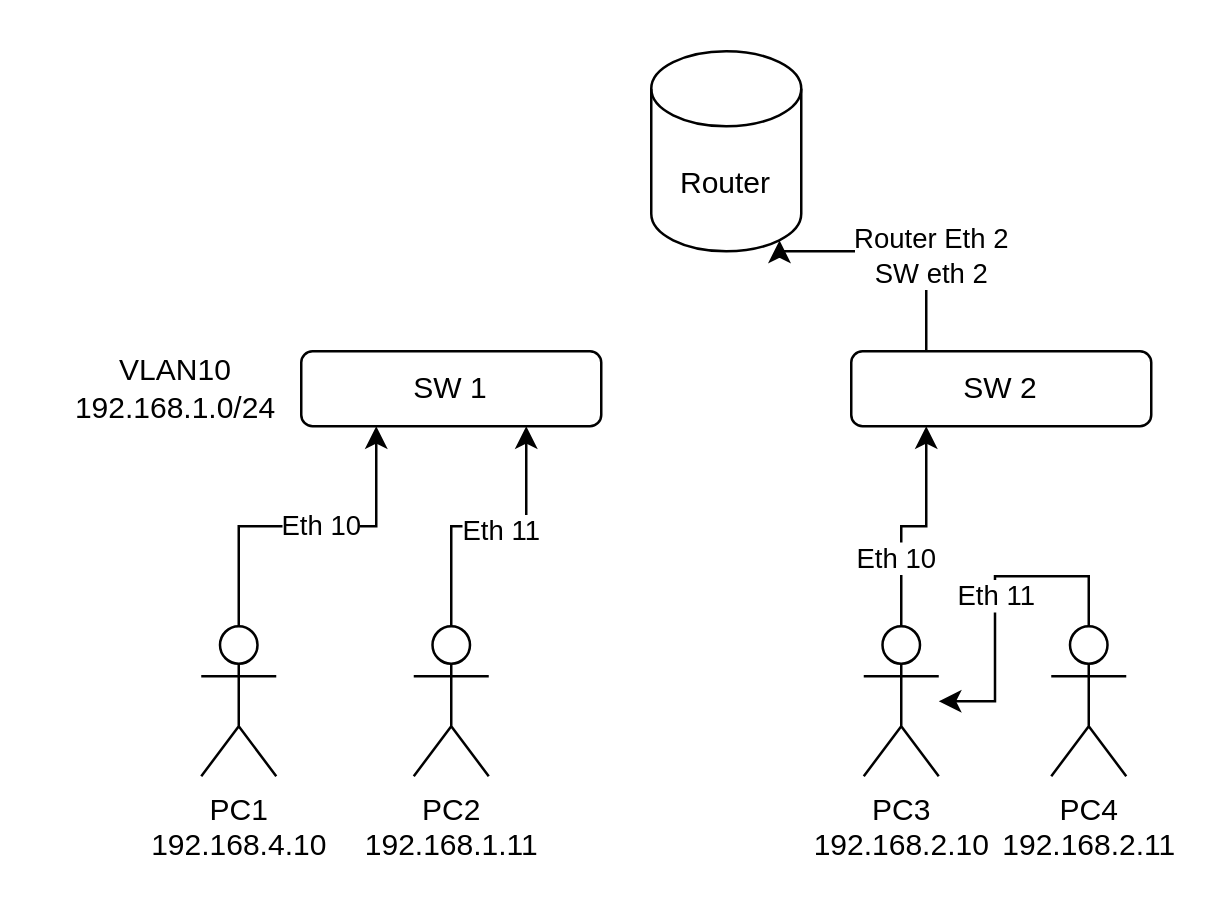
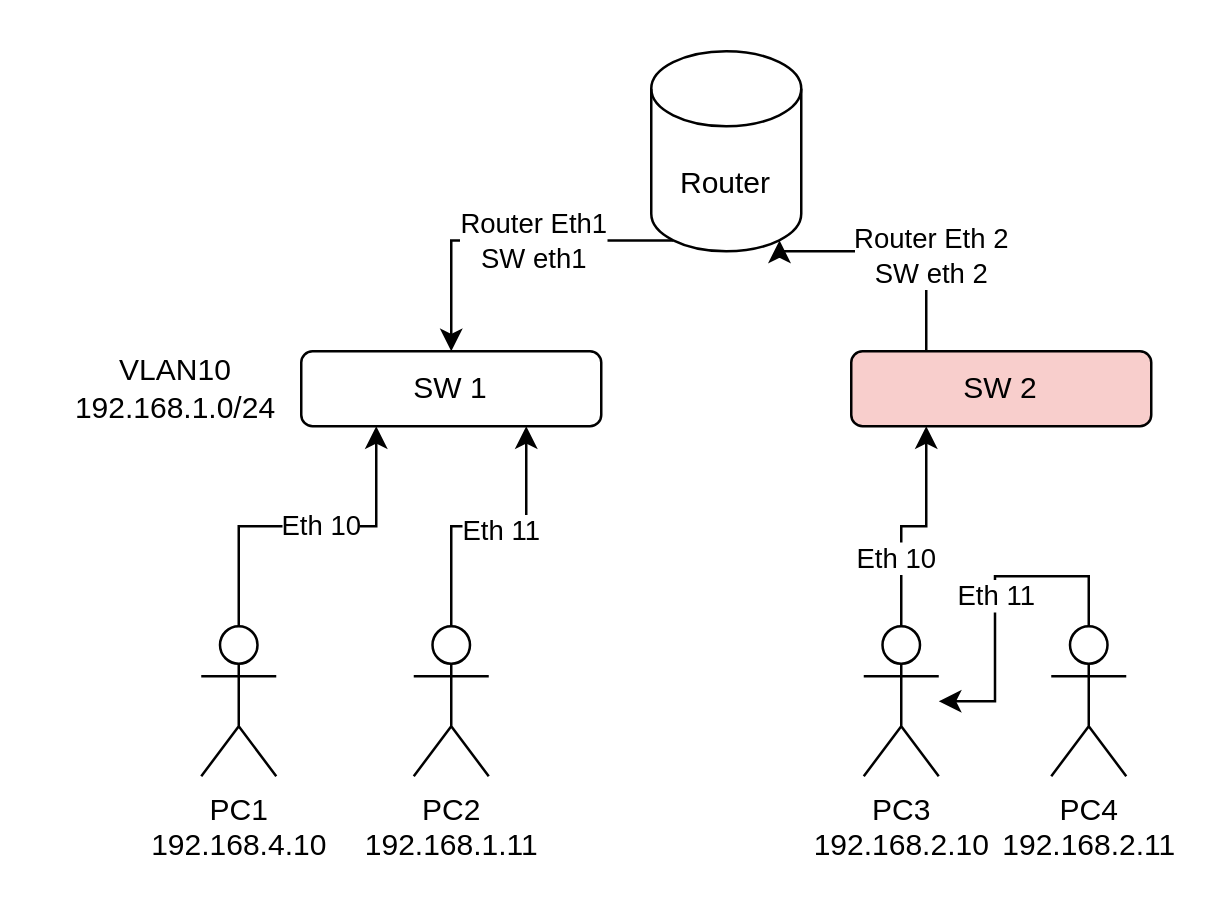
edge "Router" -> "SW 1": added, label "Router Eth1 SW eth1"
node "SW 2": fillcolor #ffffff -> #f8cecc
